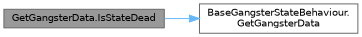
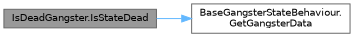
node "GetGangsterData.IsStateDead": label "GetGangsterData.IsStateDead" -> "IsDeadGangster.IsStateDead"
